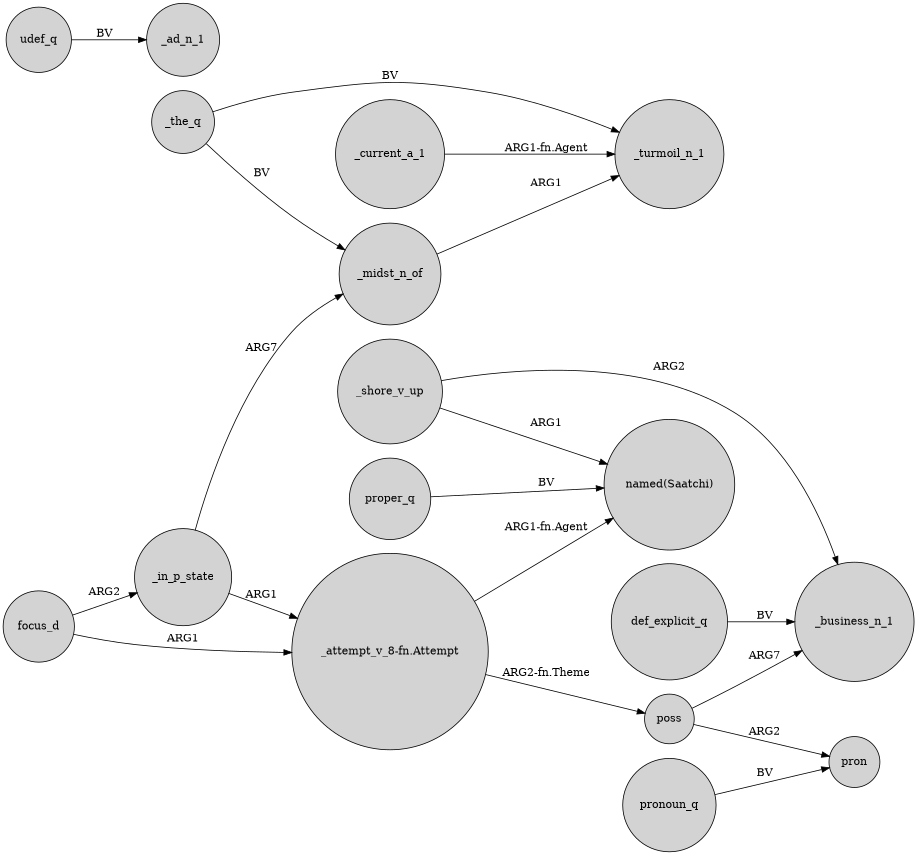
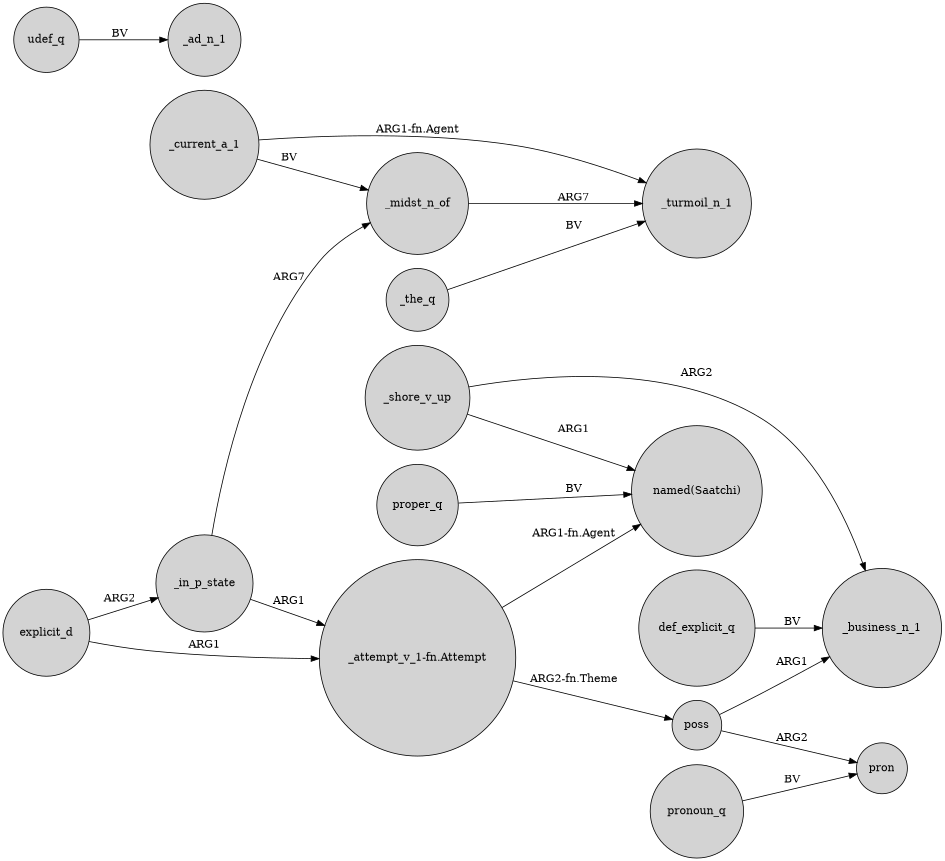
edge "_midst_n_of" -> "_turmoil_n_1": label "ARG1" -> "ARG7"
edge "_the_q" -> "_midst_n_of": now "_current_a_1" -> "_midst_n_of"
node "focus_d": label "focus_d" -> "explicit_d"
node "_attempt_v_8-fn.Attempt": label "_attempt_v_8-fn.Attempt" -> "_attempt_v_1-fn.Attempt"
edge "poss" -> "_business_n_1": label "ARG7" -> "ARG1"
